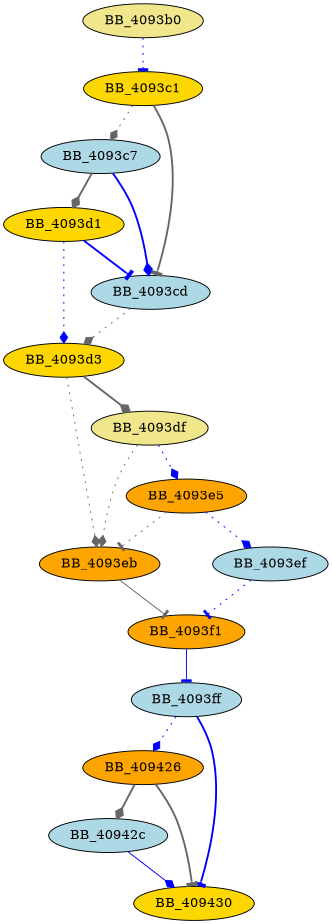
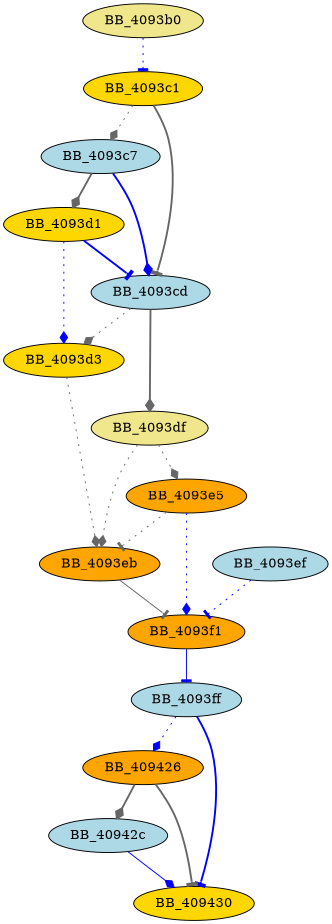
edge "BB_4093d3" -> "BB_4093df": now "BB_4093cd" -> "BB_4093df"
edge "BB_4093df" -> "BB_4093e5": color blue -> gray40
edge "BB_4093e5" -> "BB_4093ef": now "BB_4093e5" -> "BB_4093f1"
